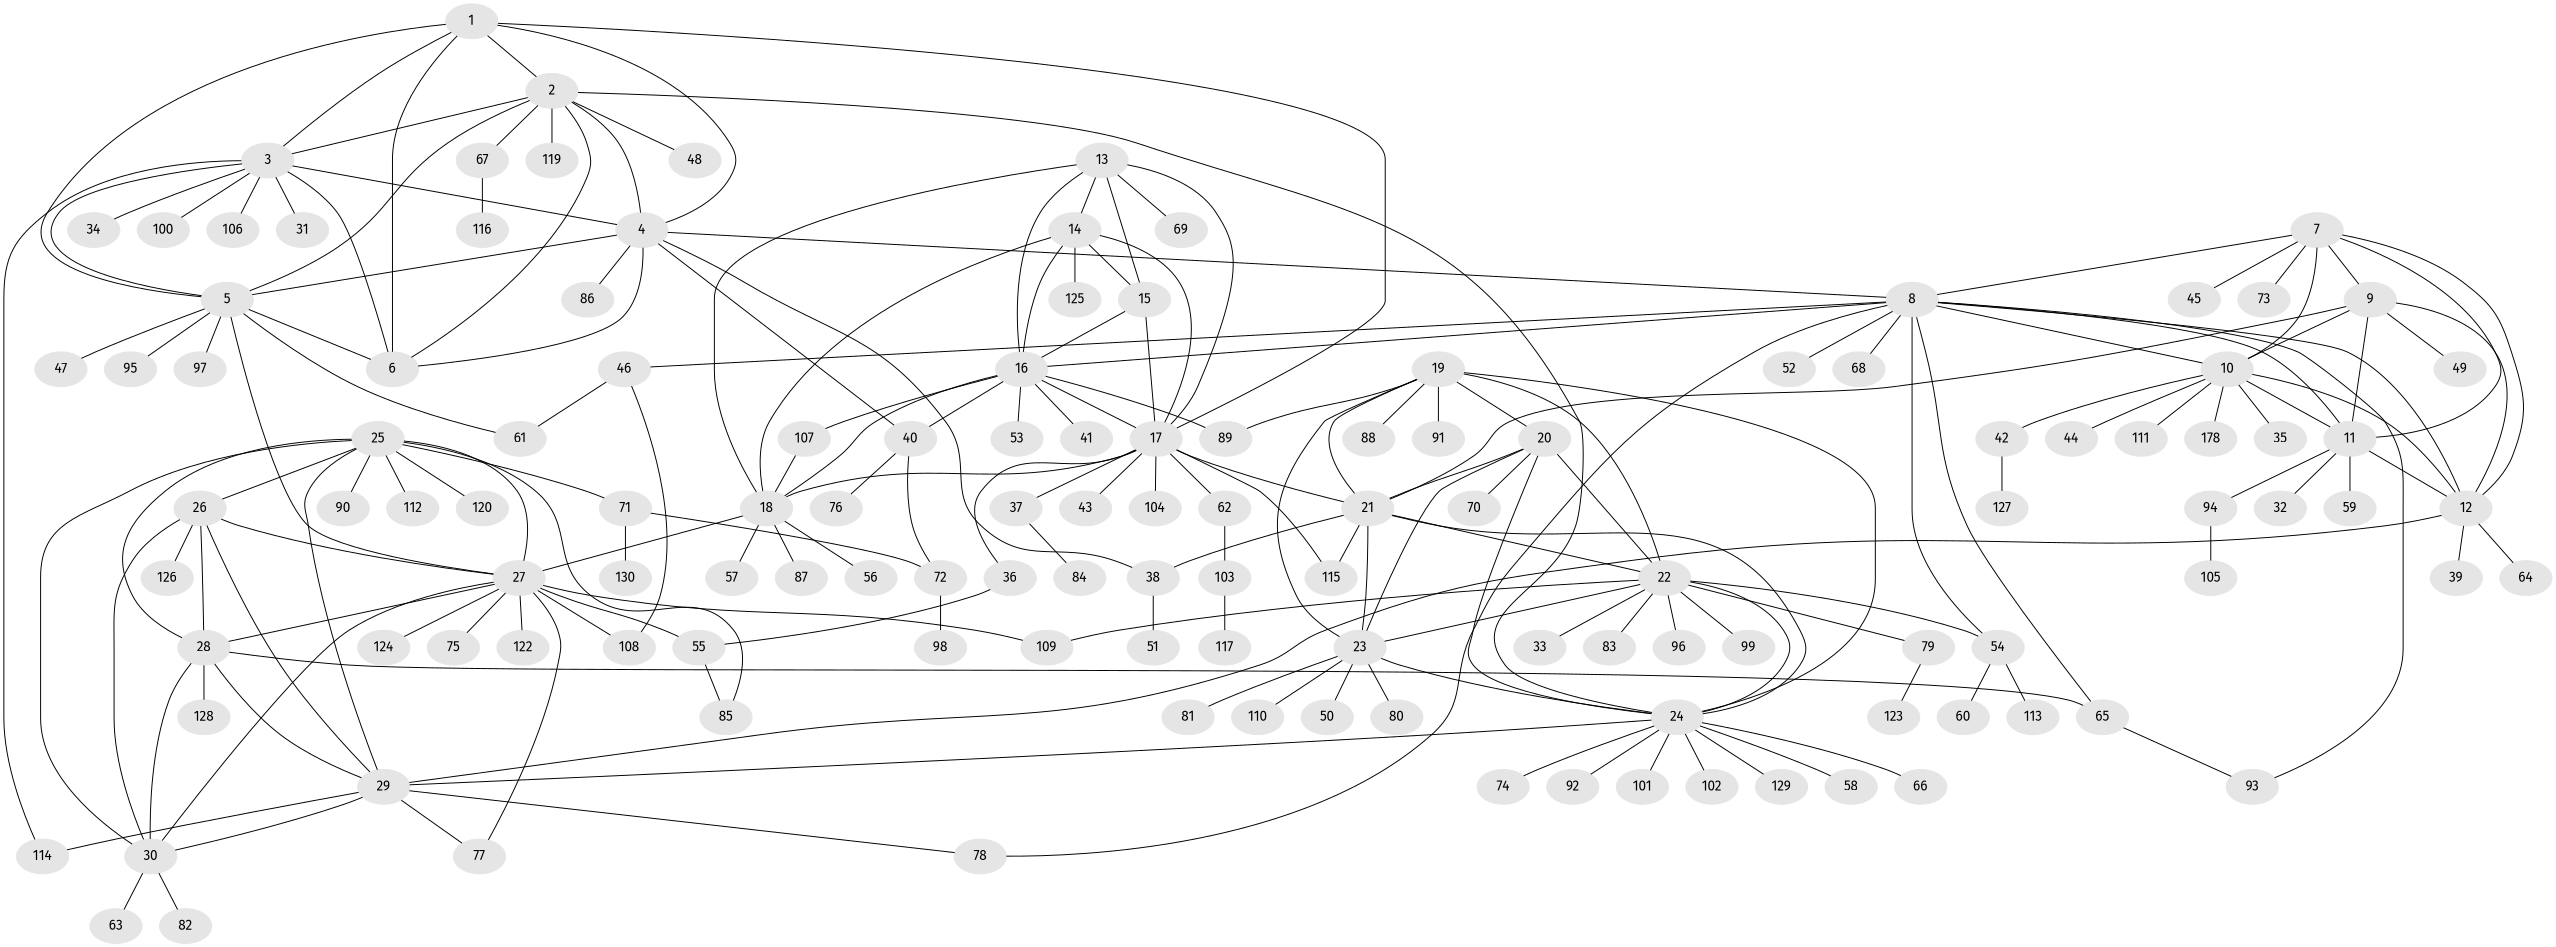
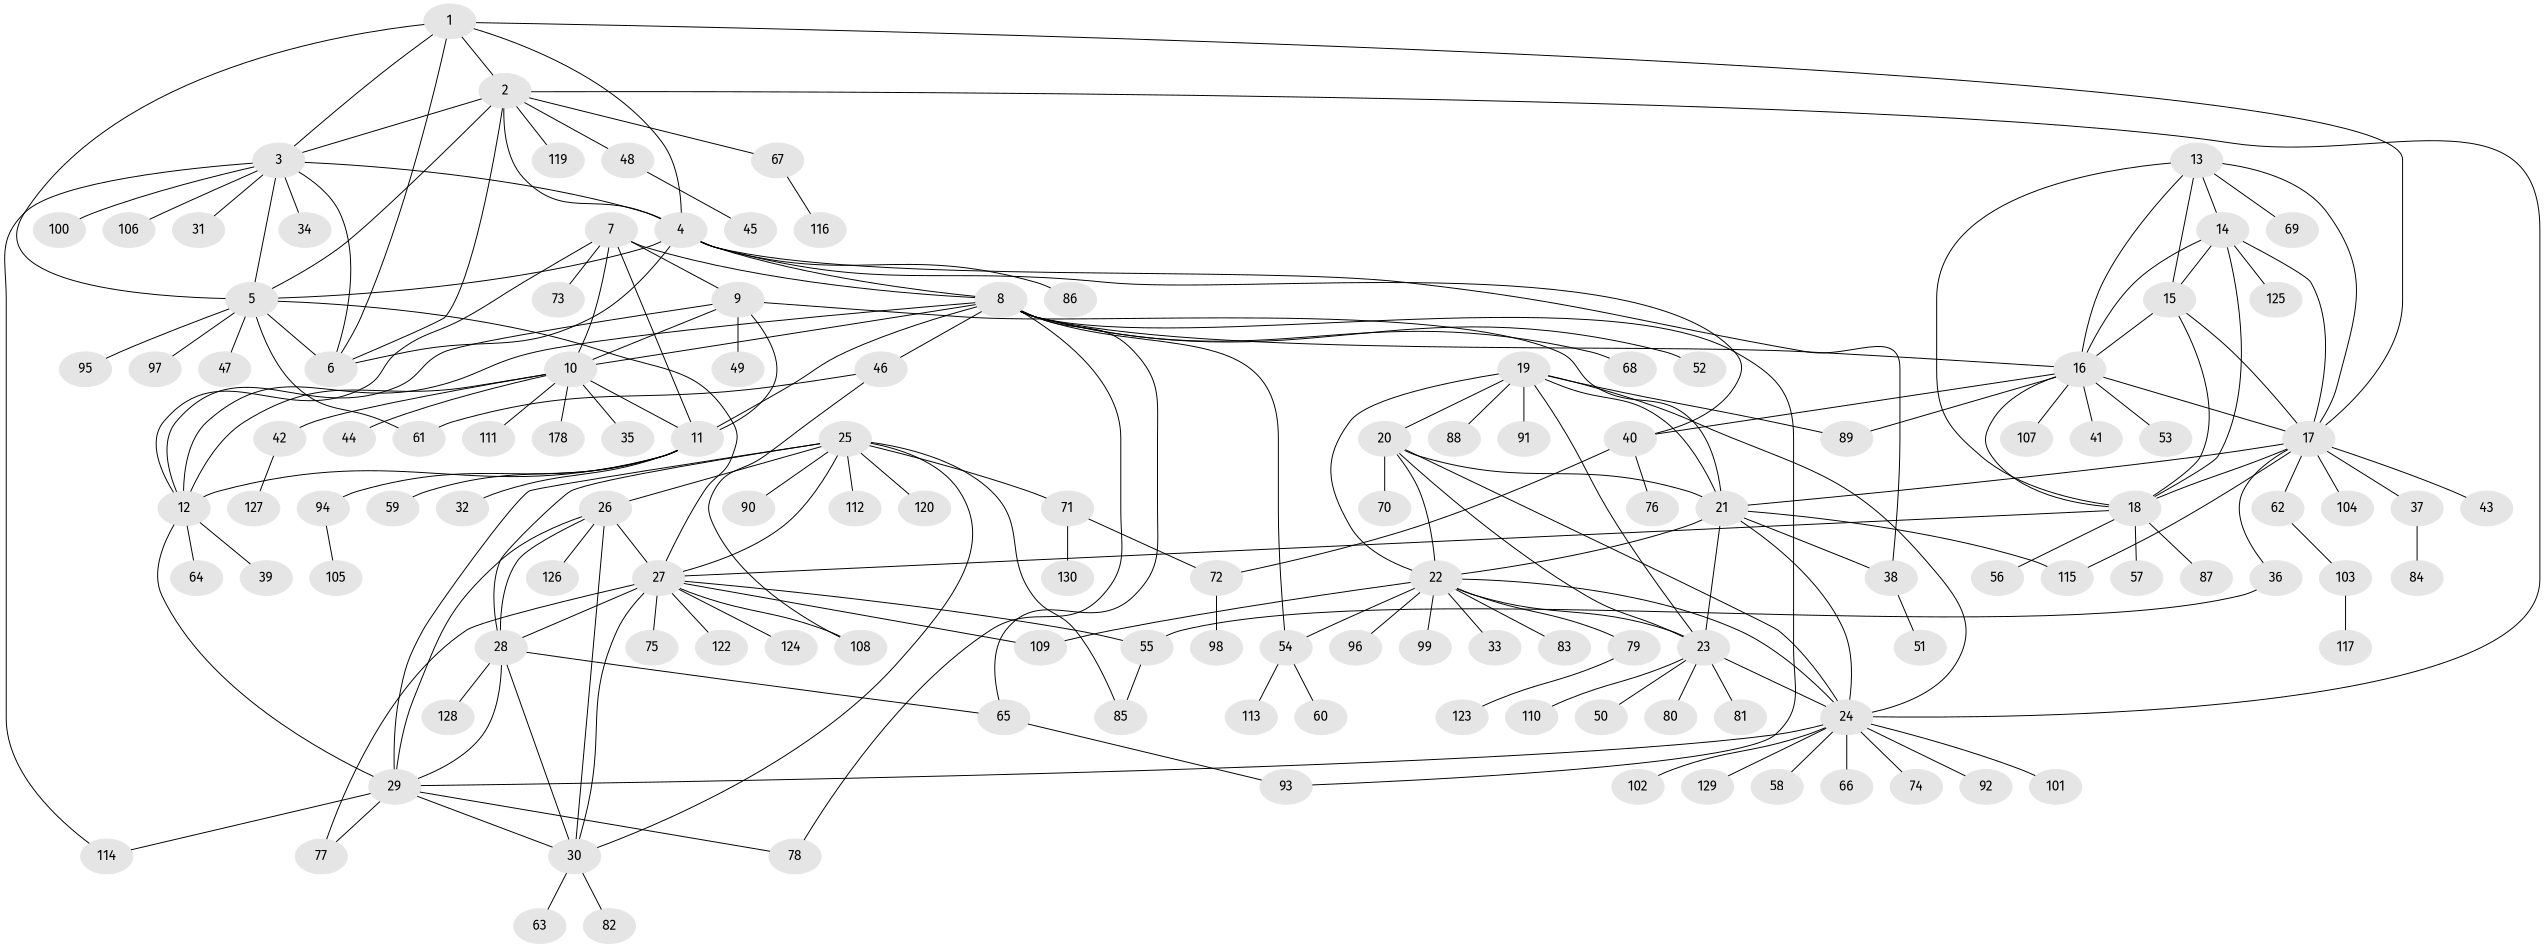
edge "7" -- "45": now "48" -- "45"
edge "107" -- "18": now "15" -- "18"
